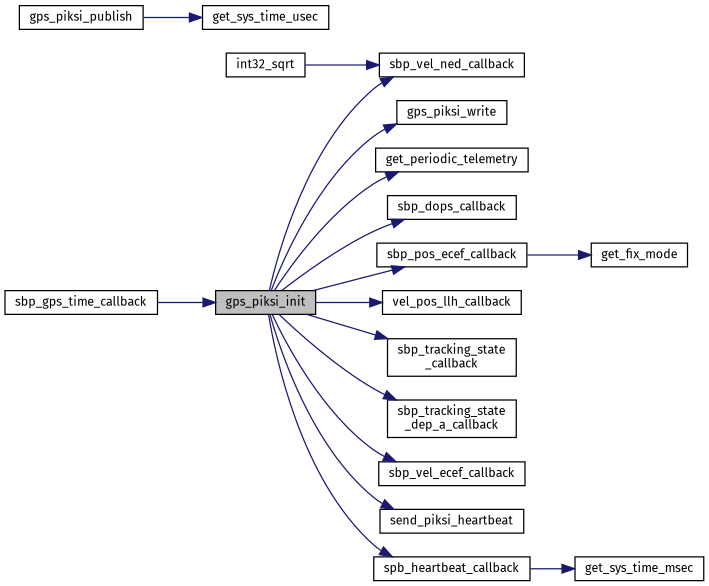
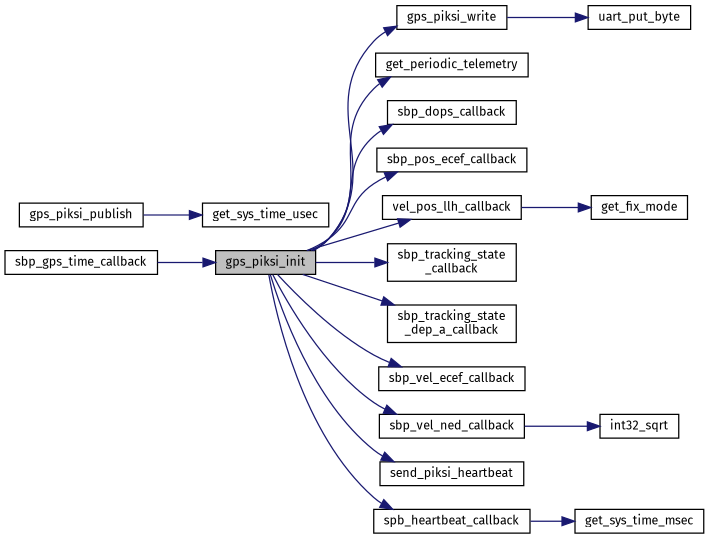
node "uart_put_byte": added
edge "int32_sqrt" -> "sbp_vel_ned_callback": reversed
edge "sbp_pos_ecef_callback" -> "get_fix_mode": now "vel_pos_llh_callback" -> "get_fix_mode"
